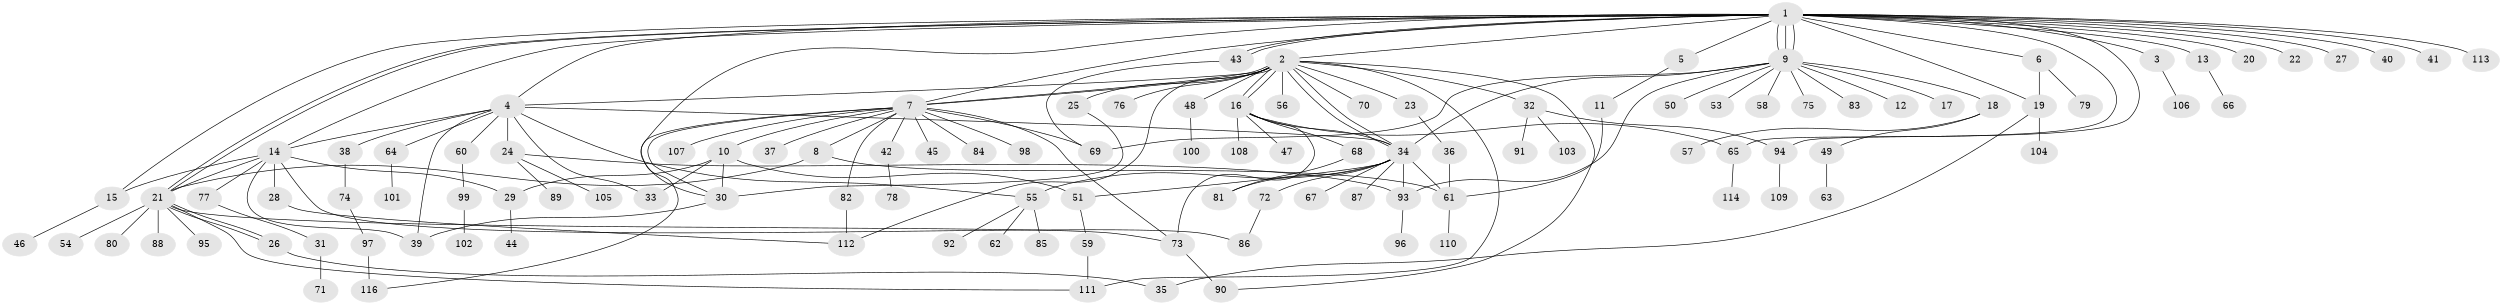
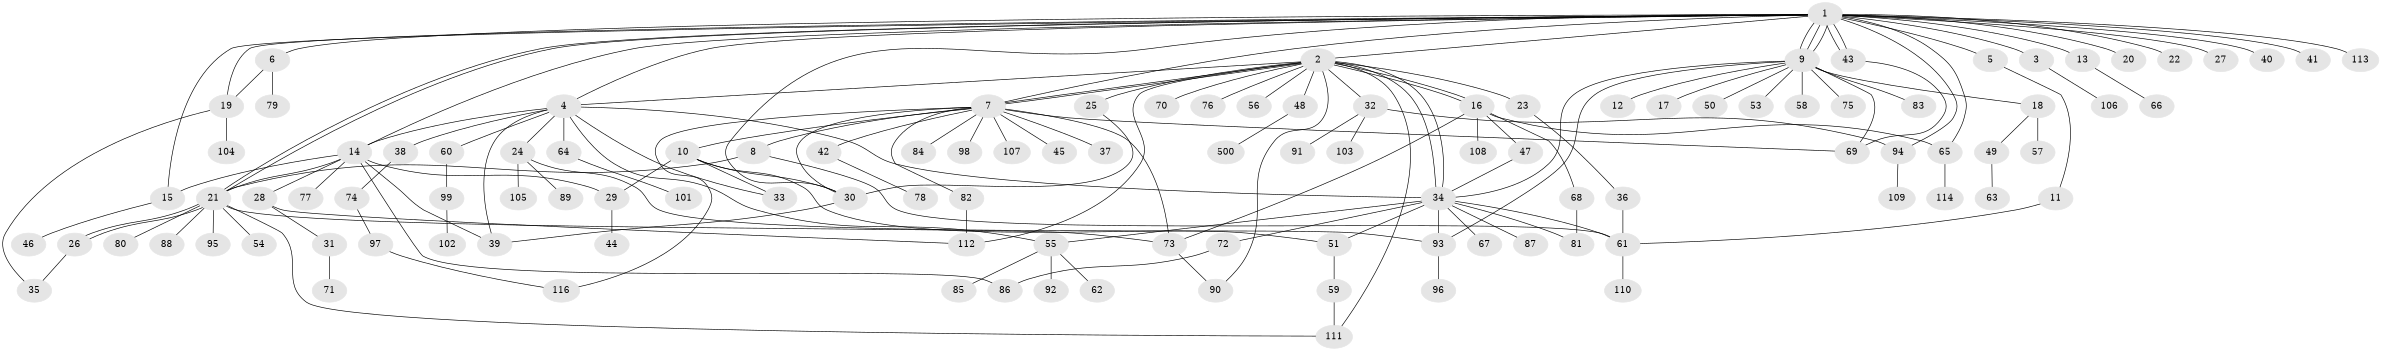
edge "16" -- "34": now "47" -- "34"
node "100": label "100" -> "500"
edge "77" -- "31": now "28" -- "31"
